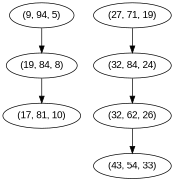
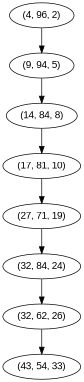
node "(4, 96, 2)": added
node "(19, 84, 8)": label "(19, 84, 8)" -> "(14, 84, 8)"
edge "(17, 81, 10)" -> "(27, 71, 19)": added
